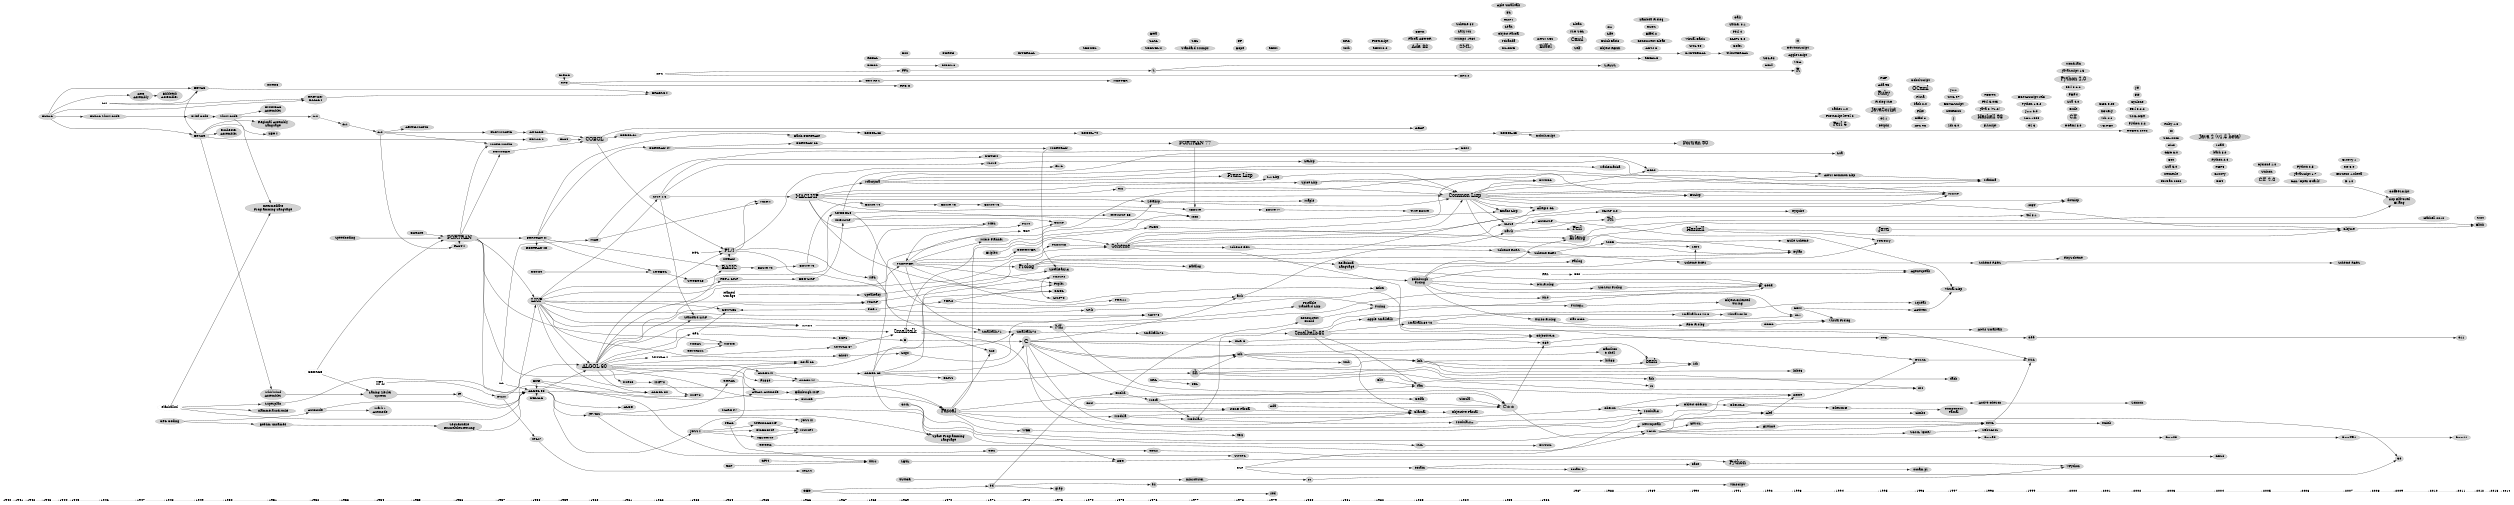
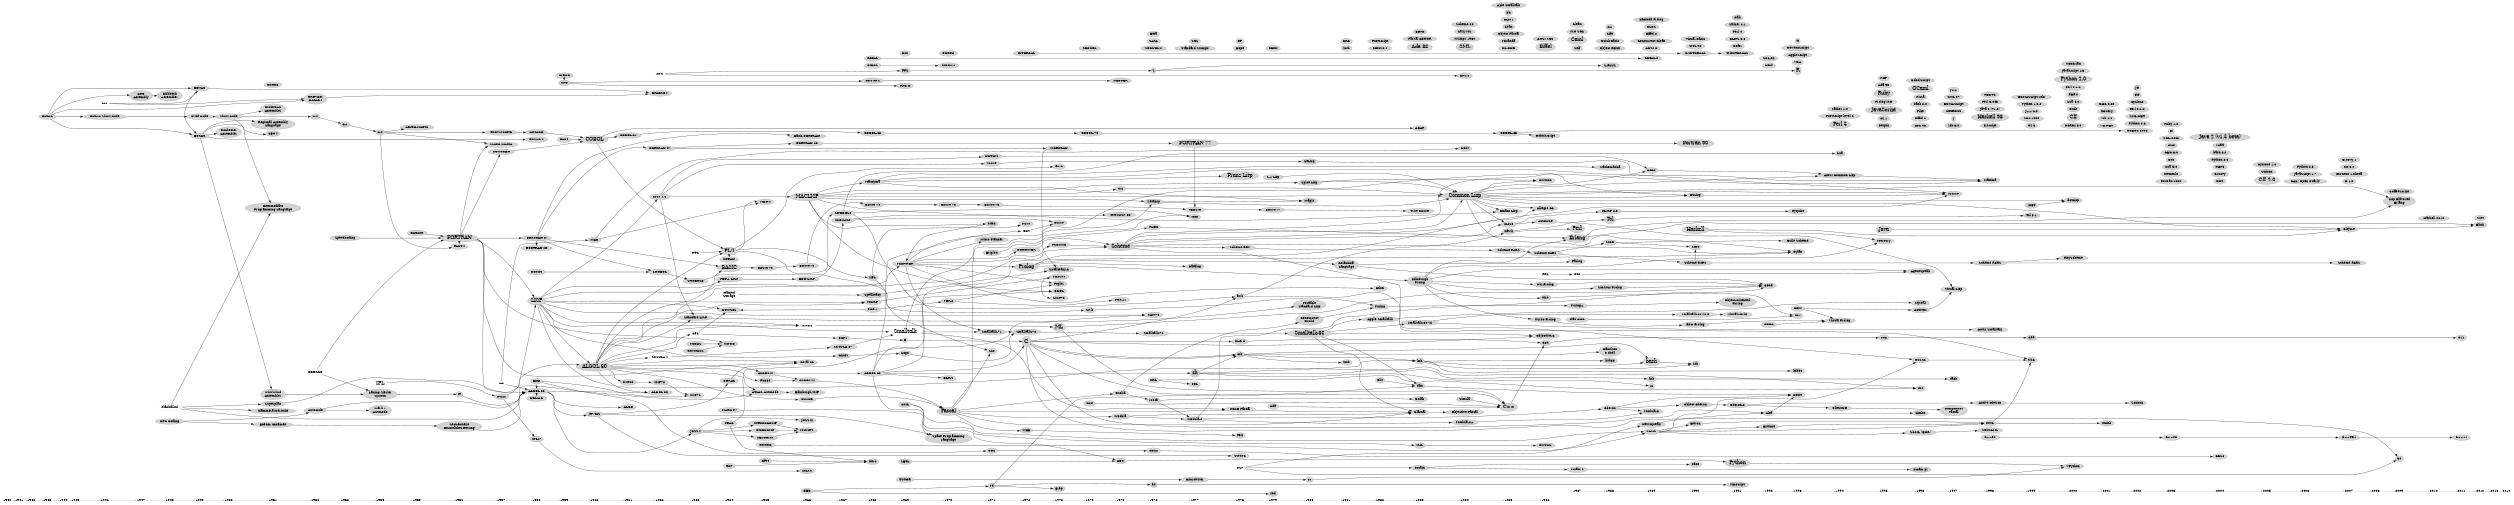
edge "Macsyma" -> "S-1 Lisp": now "Macsyma" -> "Maple"
edge "ALGOL 58" -> "ALGOL 60": removed
edge "C++" -> "C++98": removed
